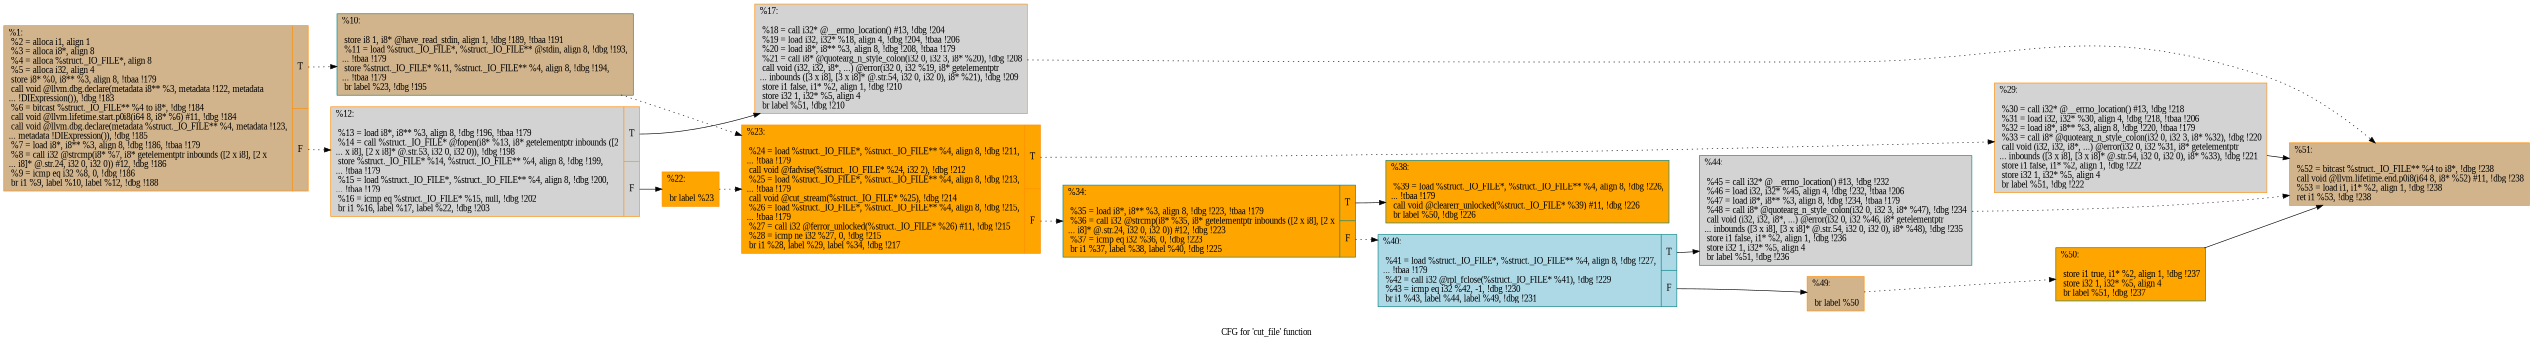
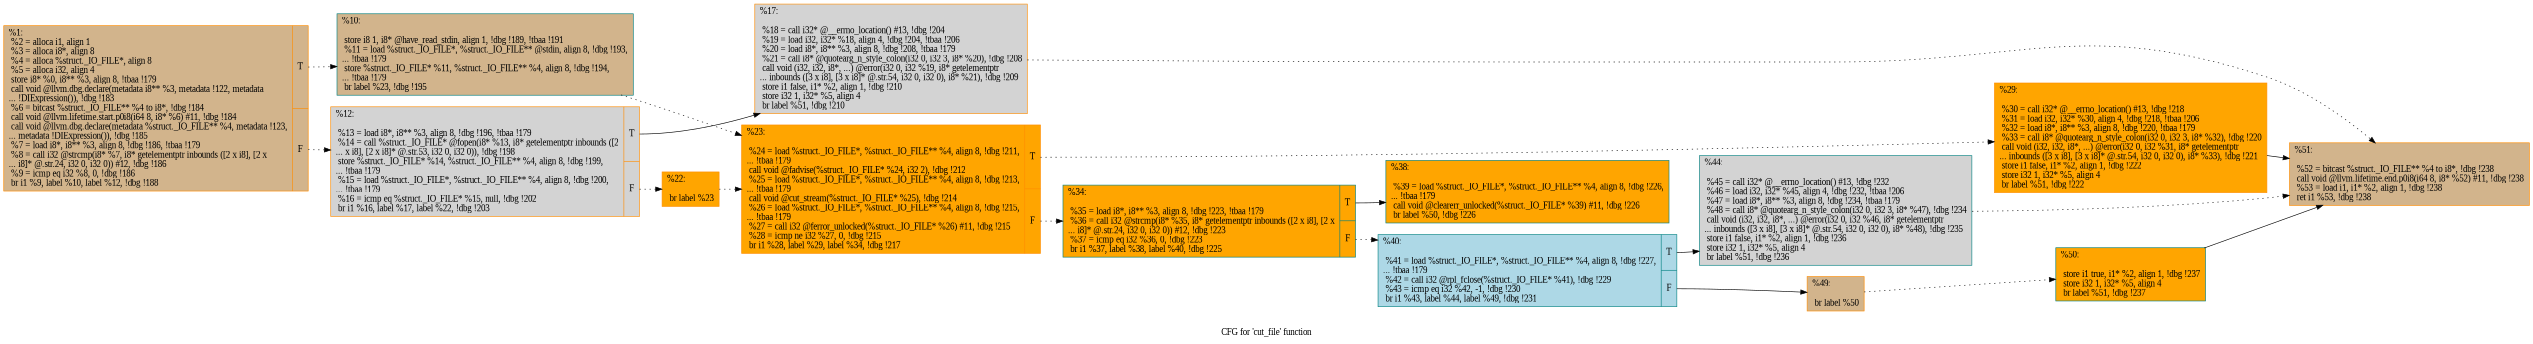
node "%29:": fillcolor lightgrey -> orange
edge "%12:" -> "%22:": style solid -> dotted
